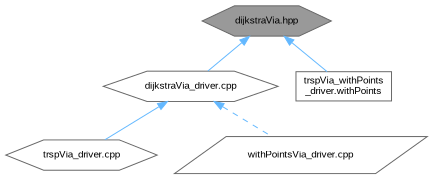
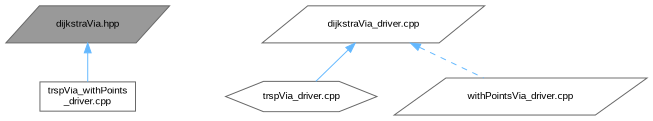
node "dijkstraVia.hpp": shape hexagon -> parallelogram
edge "dijkstraVia_driver.cpp" -> "dijkstraVia.hpp": removed
node "dijkstraVia_driver.cpp": shape hexagon -> parallelogram
node "trspVia_withPoints _driver.withPoints": label "trspVia_withPoints _driver.withPoints" -> "trspVia_withPoints _driver.cpp"
